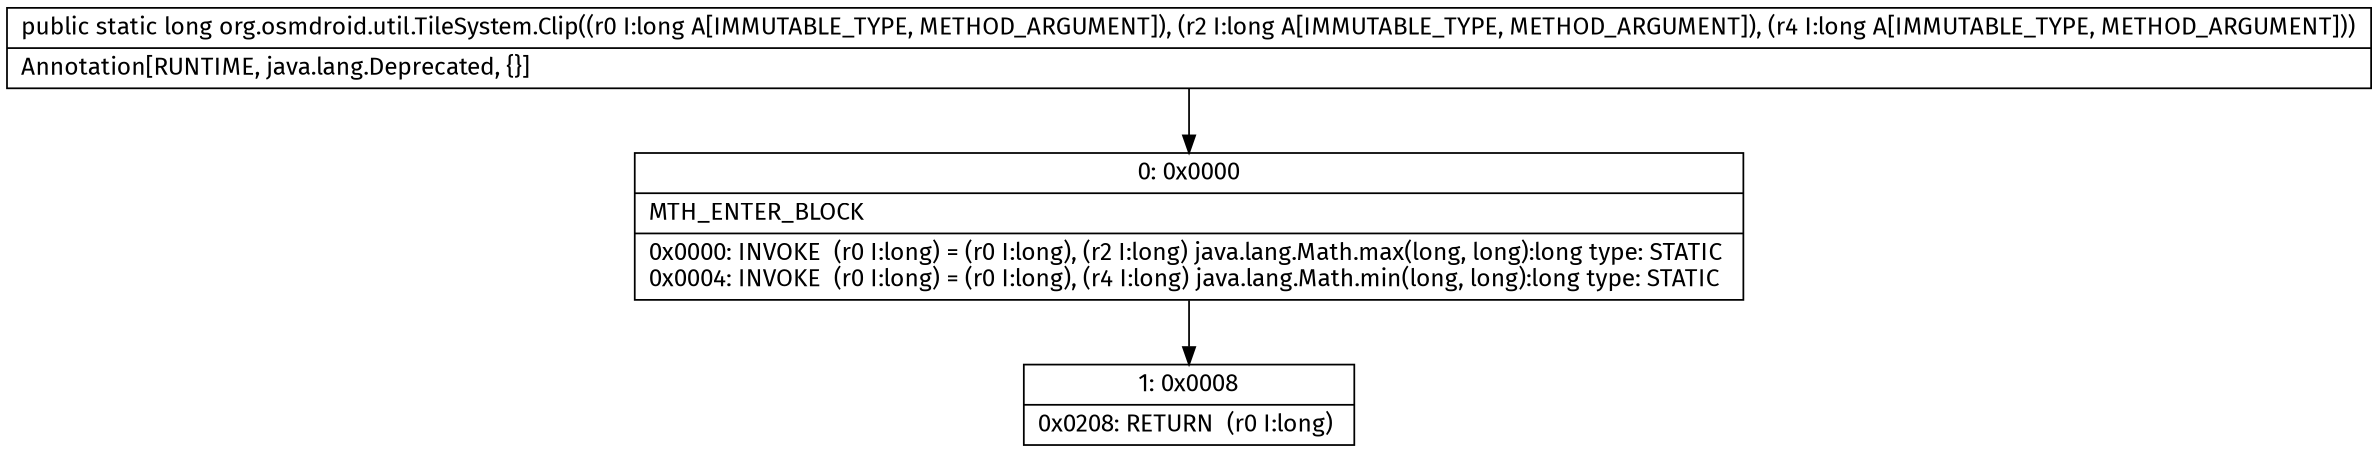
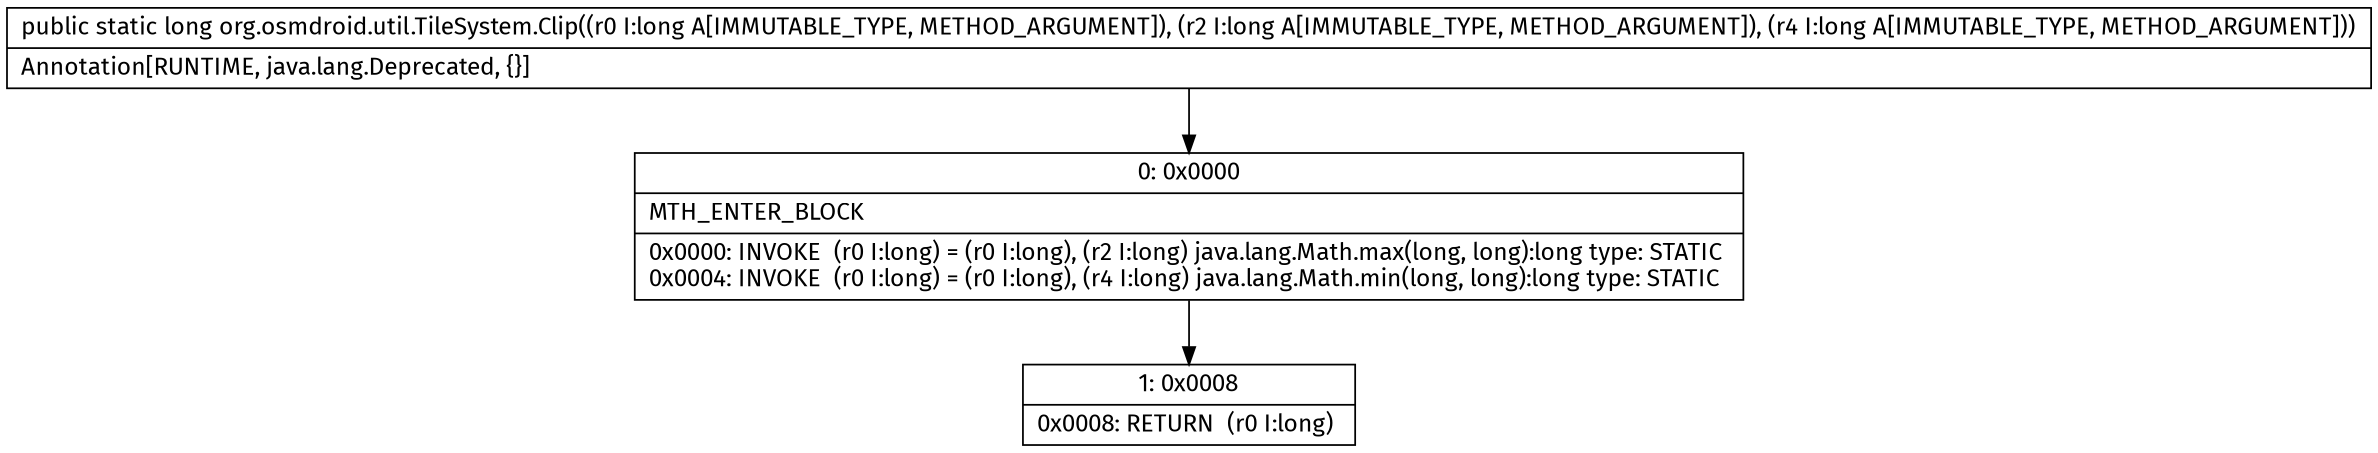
node "1: 0x0008": text "0x0208: RETURN  (r0 I:long)" -> "0x0008: RETURN  (r0 I:long)"
